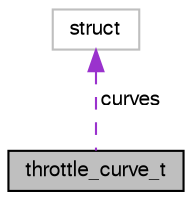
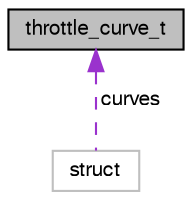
edge "throttle_curve_t" -> "struct": reversed
